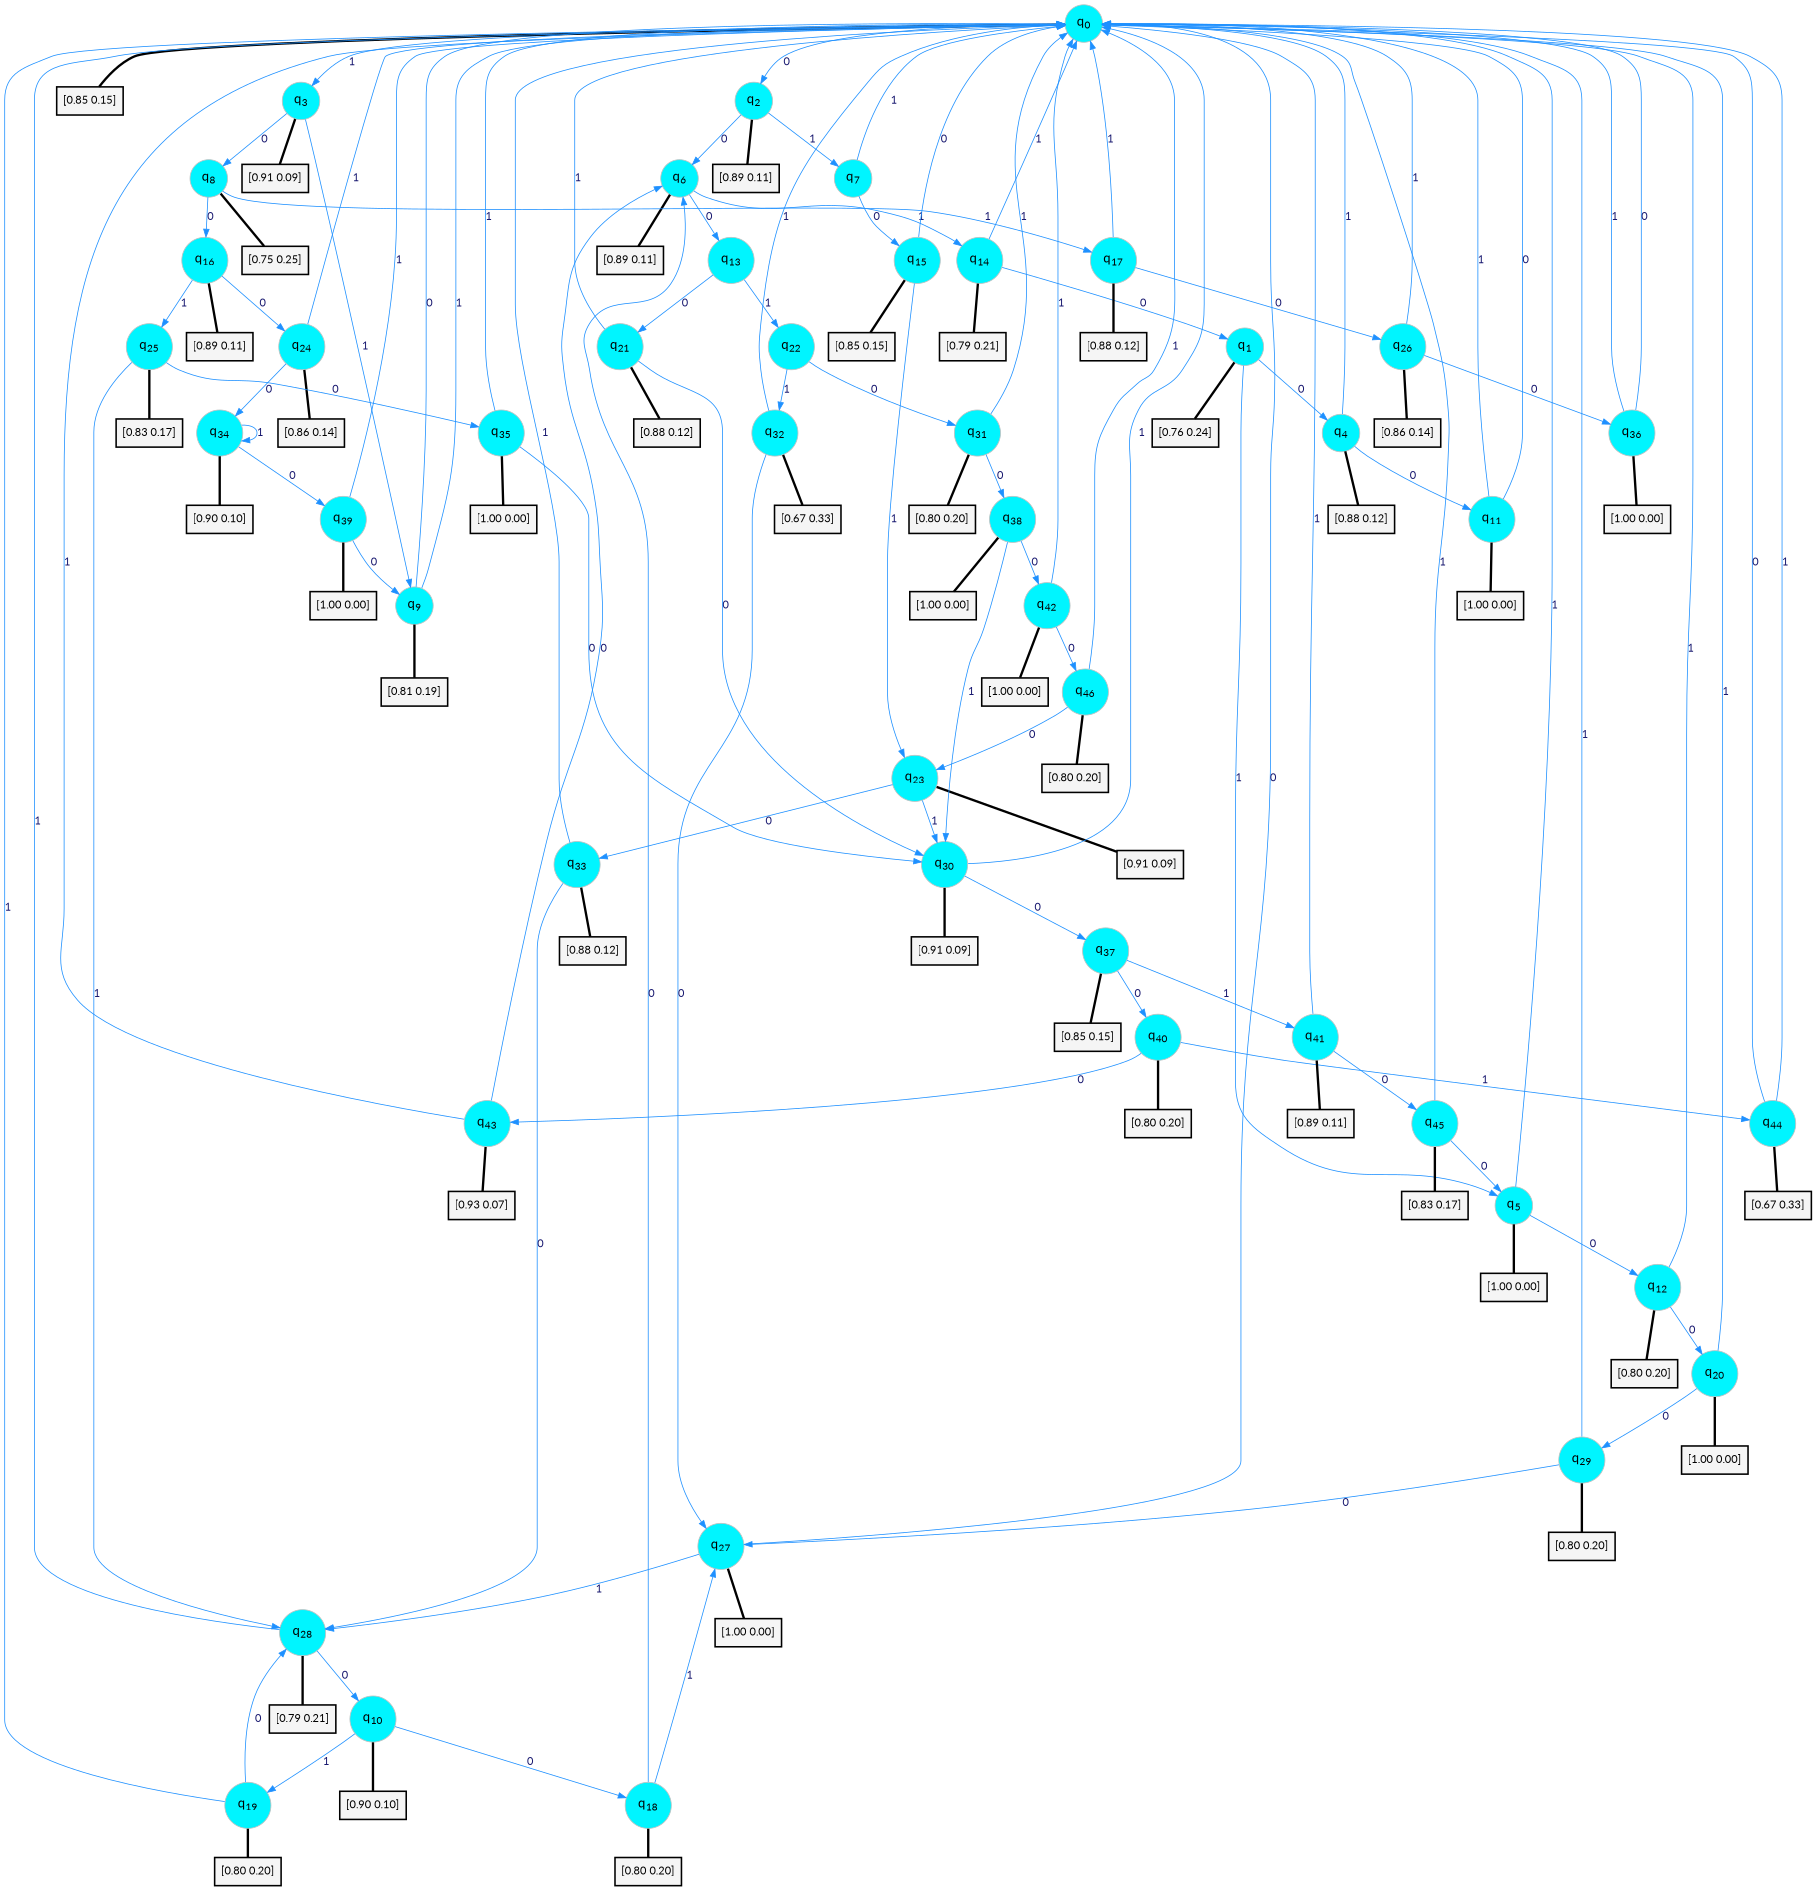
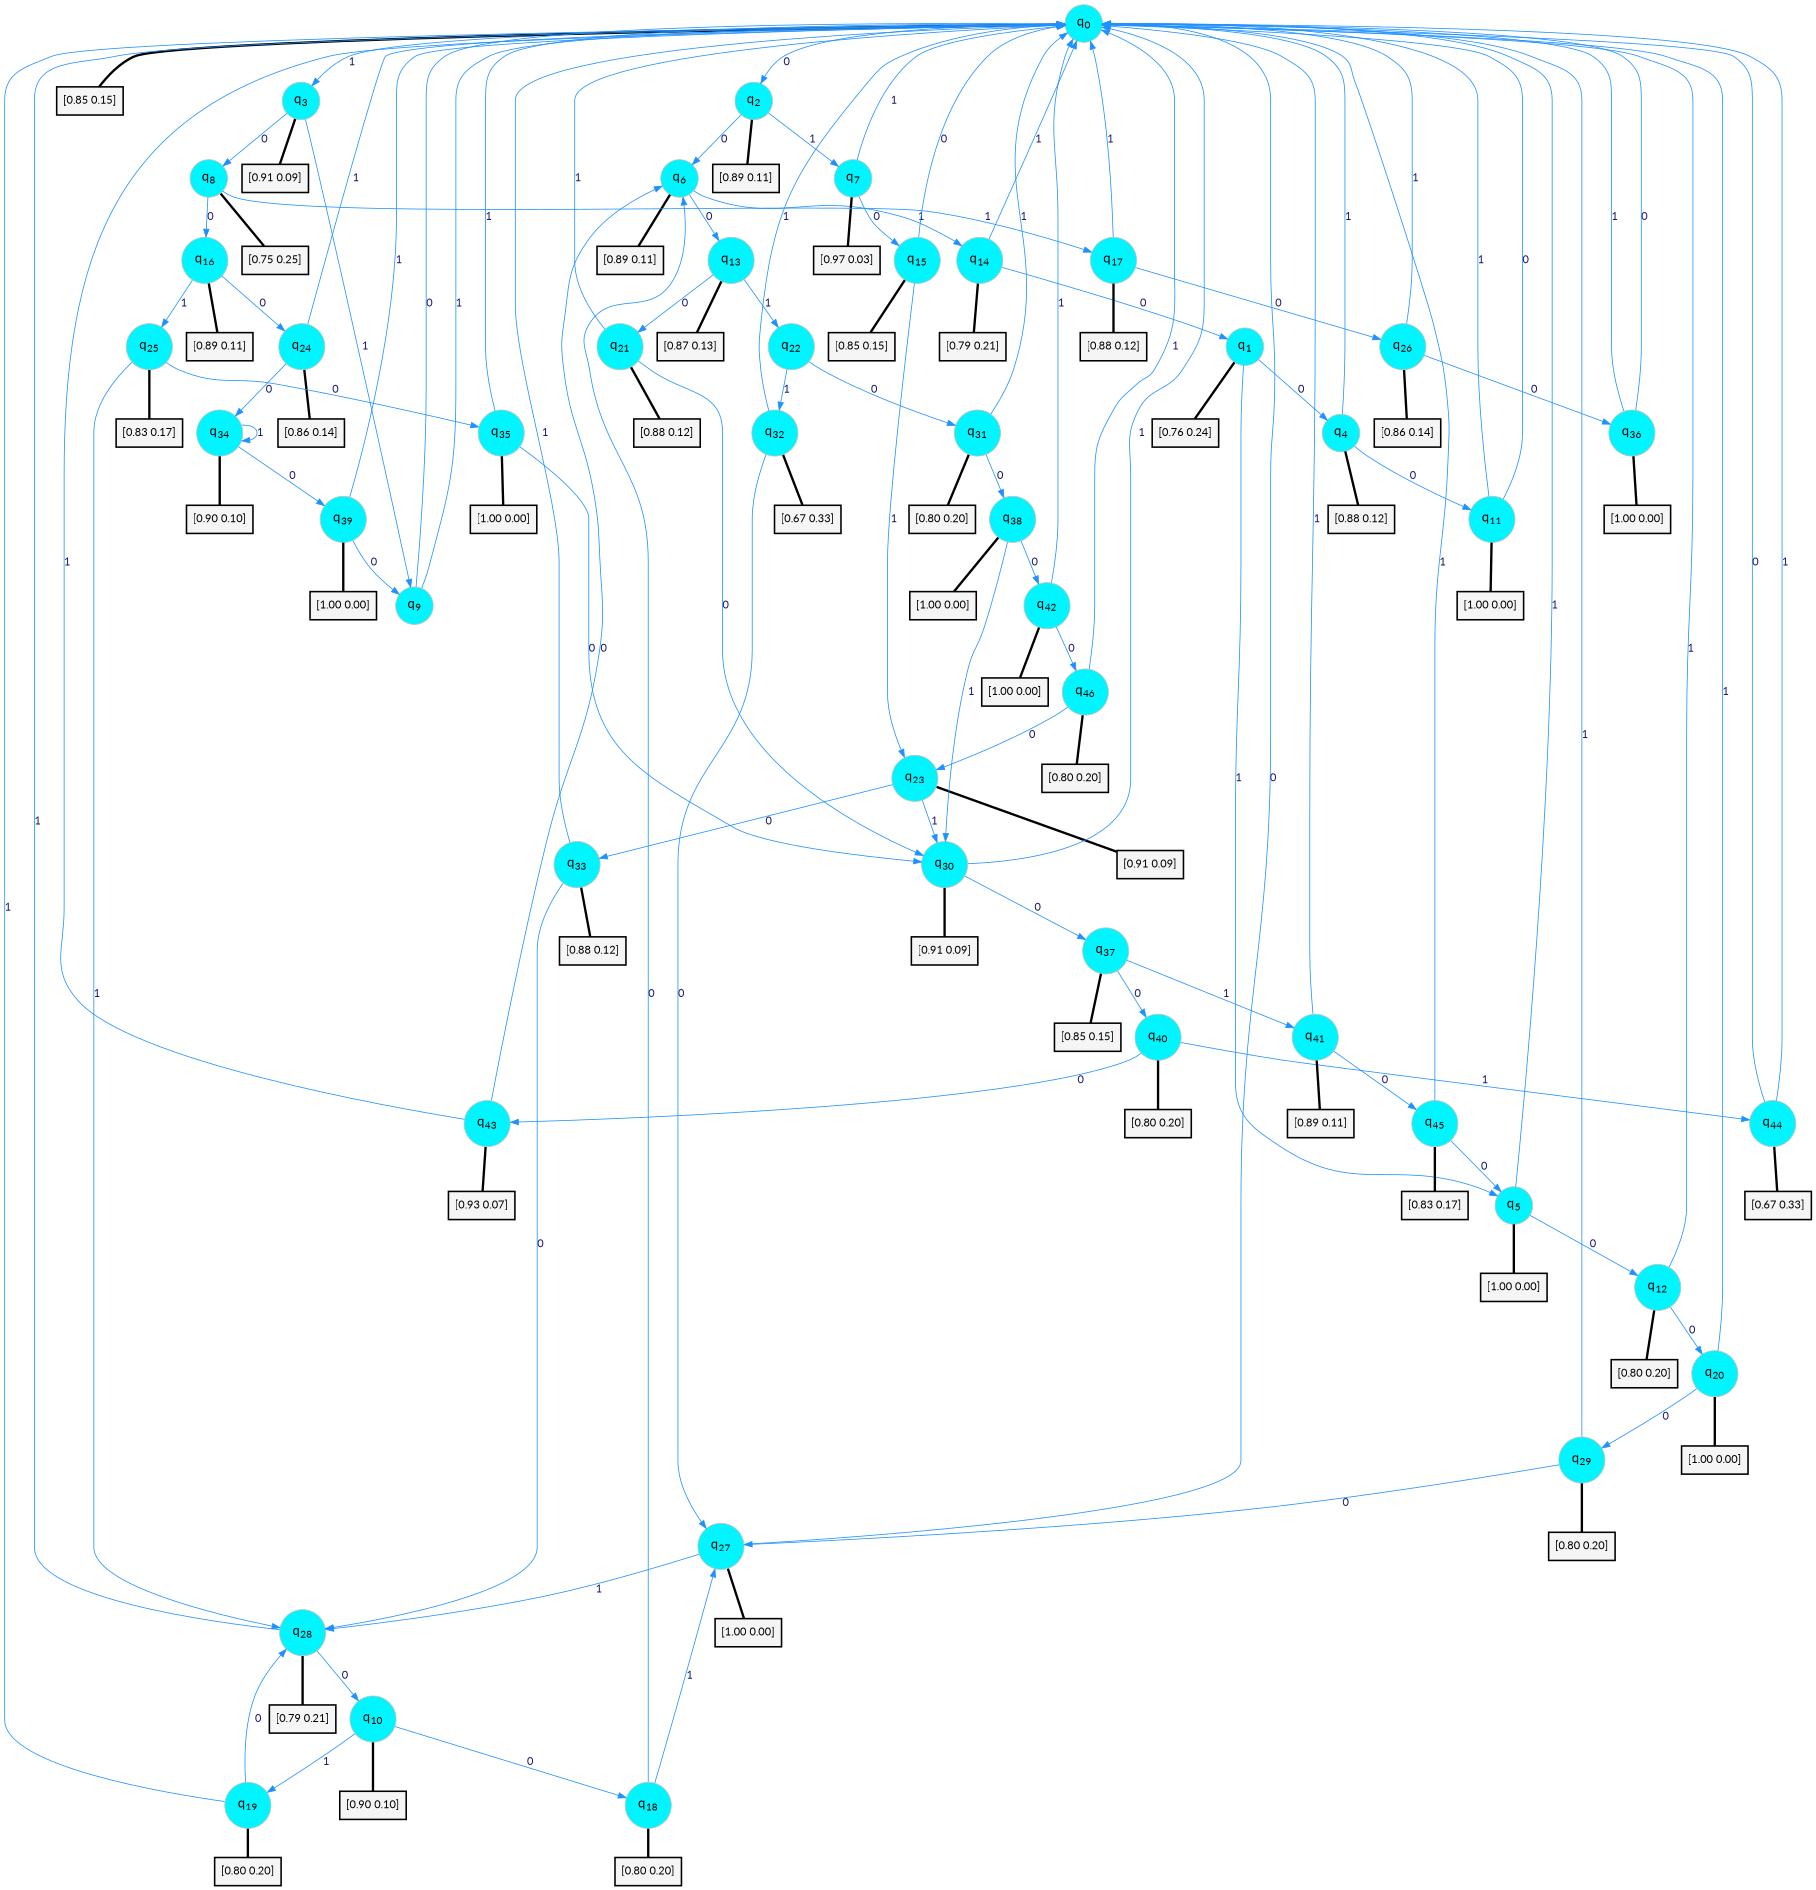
node "[0.97 0.03]": added
node "[0.87 0.13]": added
node "[0.81 0.19]": removed
